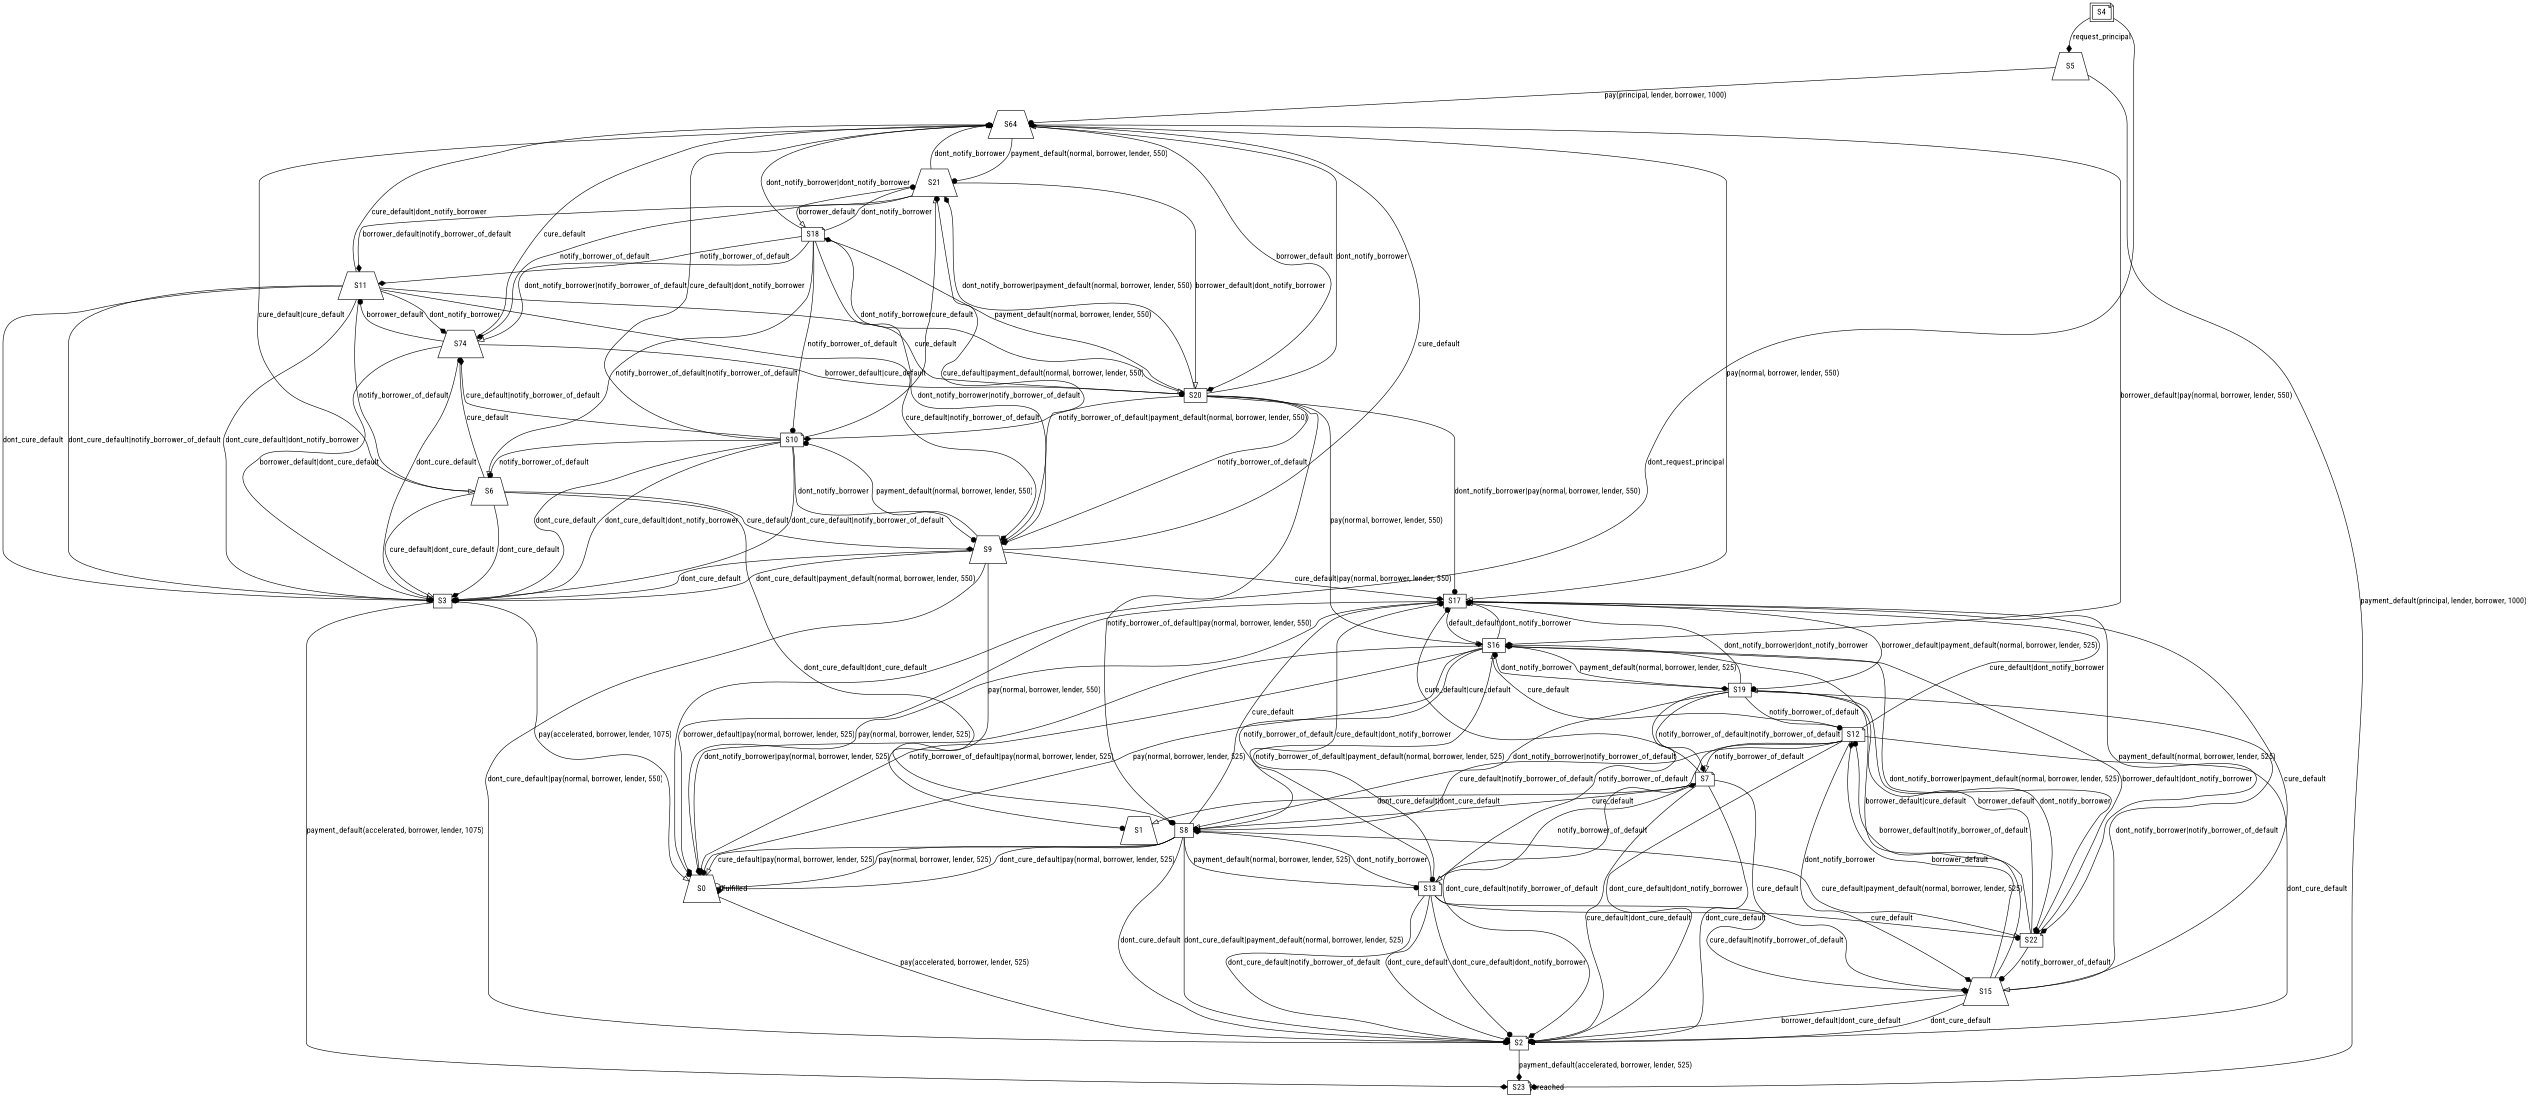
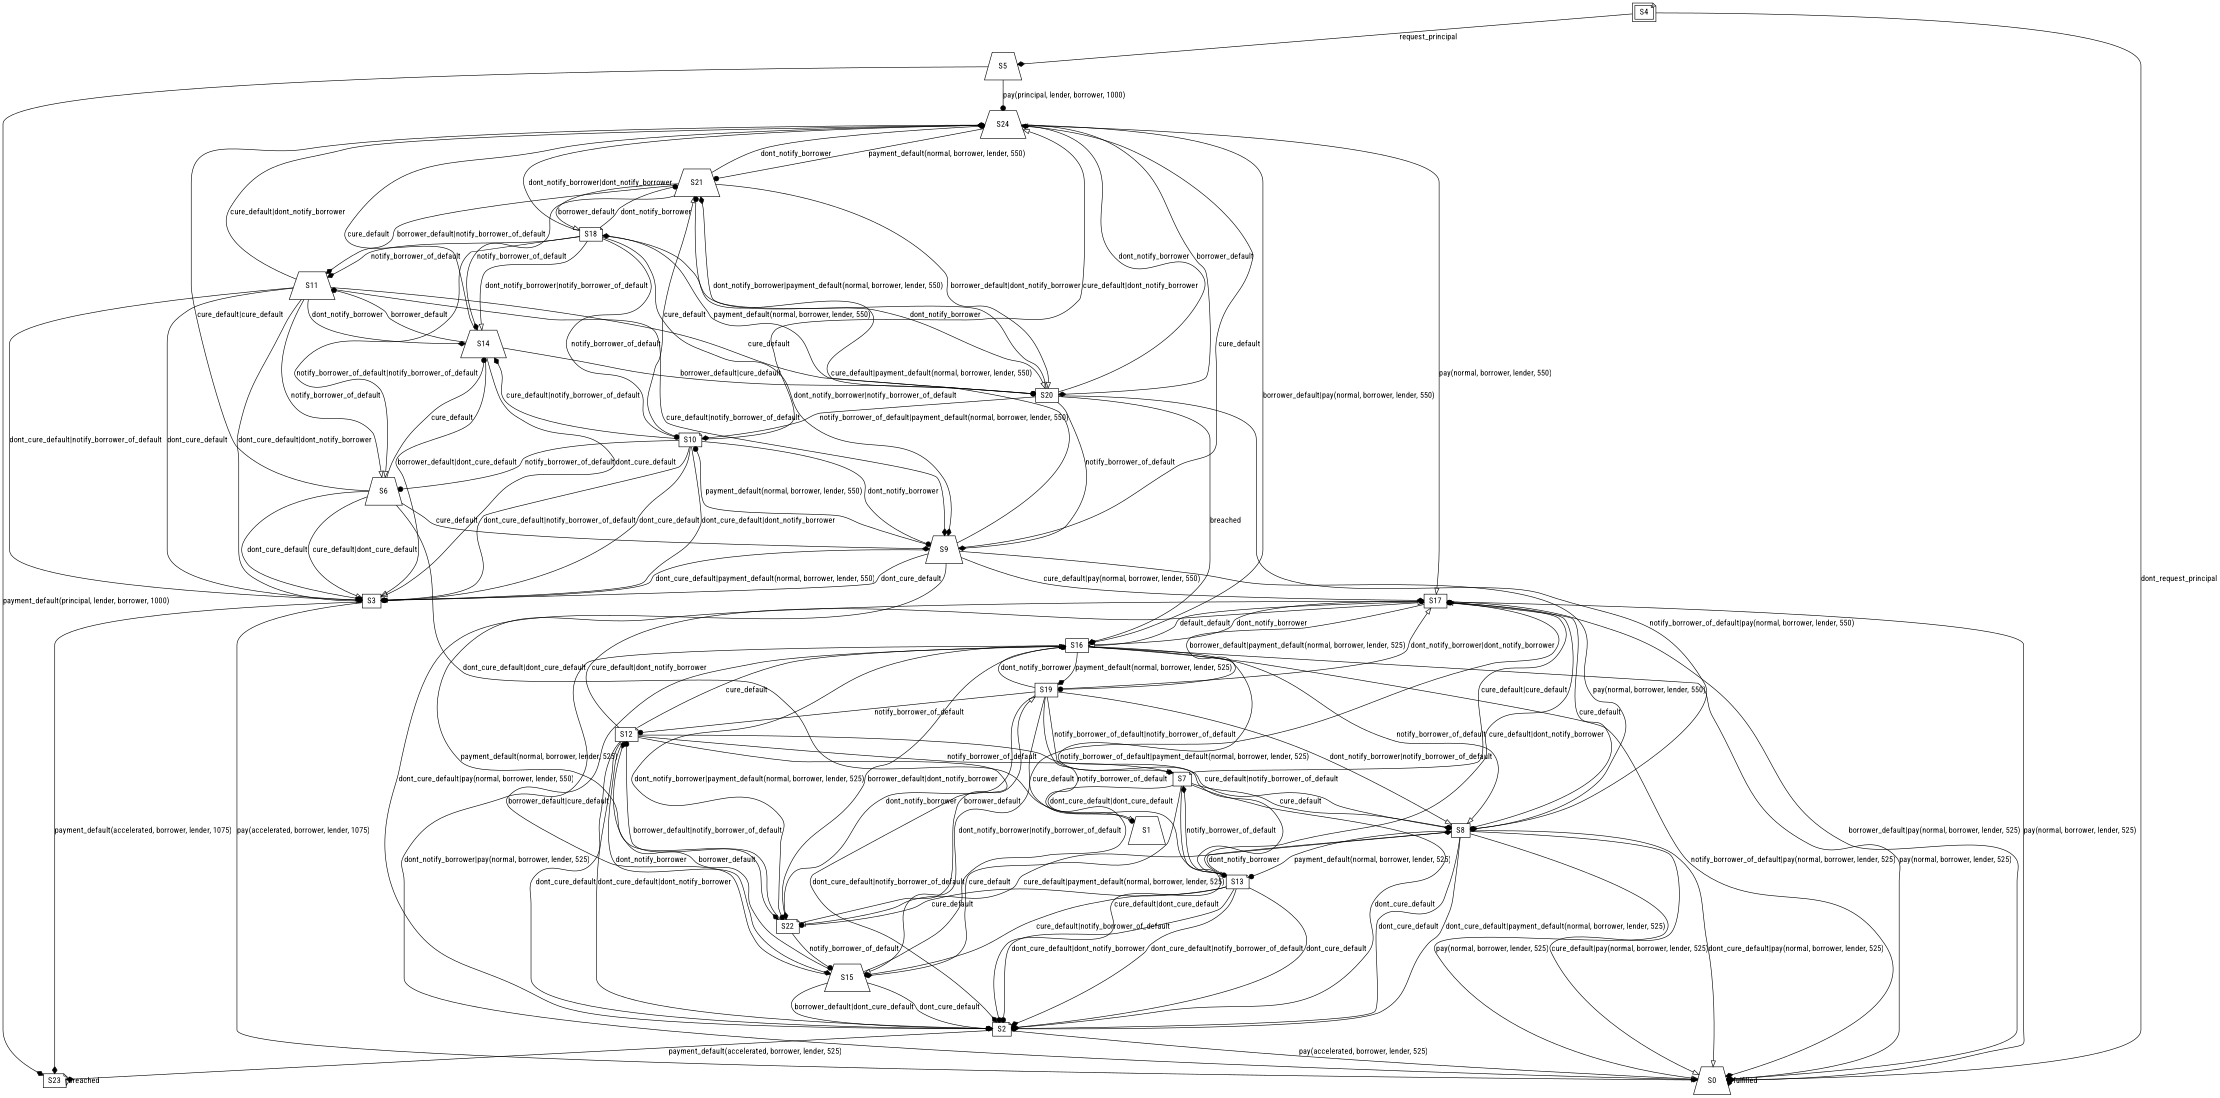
node "S64": label "S64" -> "S24"
node "S74": label "S74" -> "S14"
edge "S20" -> "S17": removed, label "dont_notify_borrower|pay(normal, borrower, lender, 550)"
edge "S20" -> "S16": label "pay(normal, borrower, lender, 550)" -> "breached"
edge "S0" -> "S2": reversed
